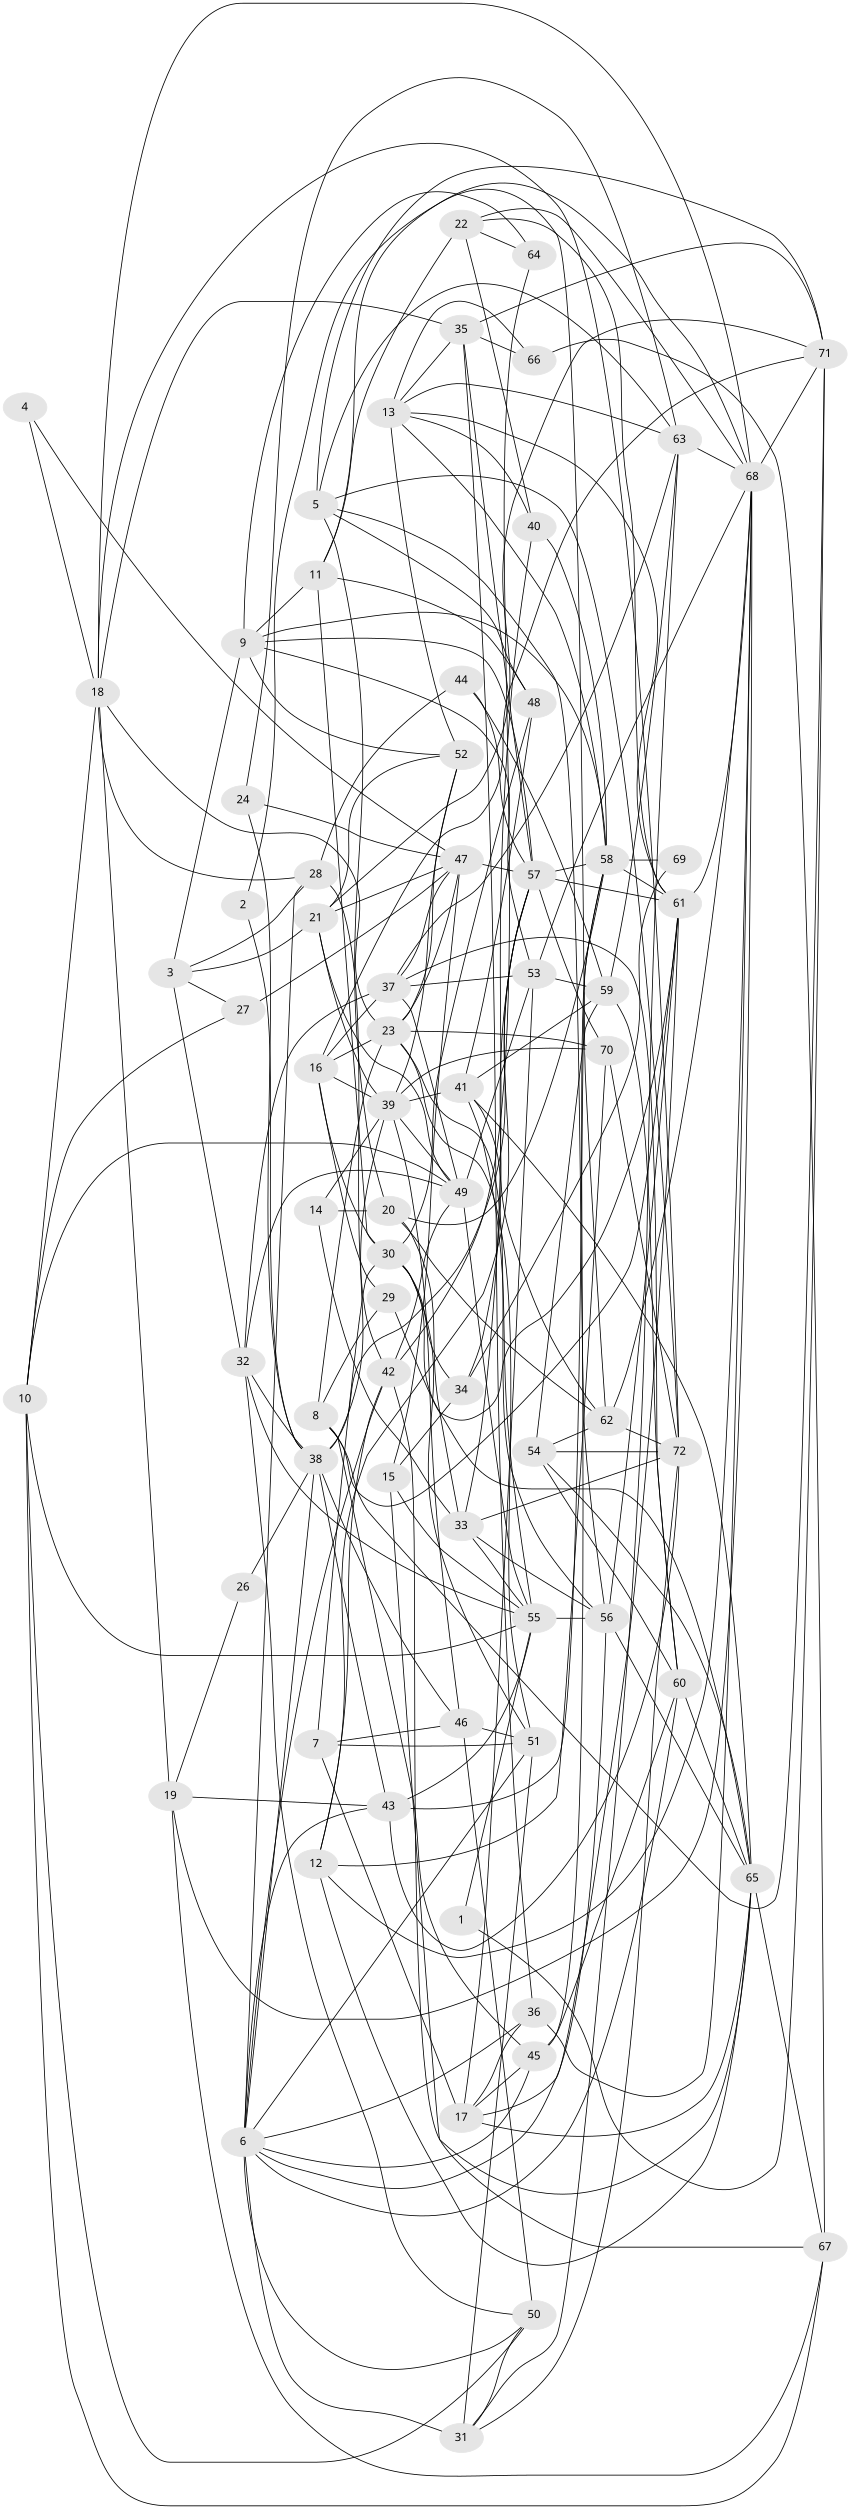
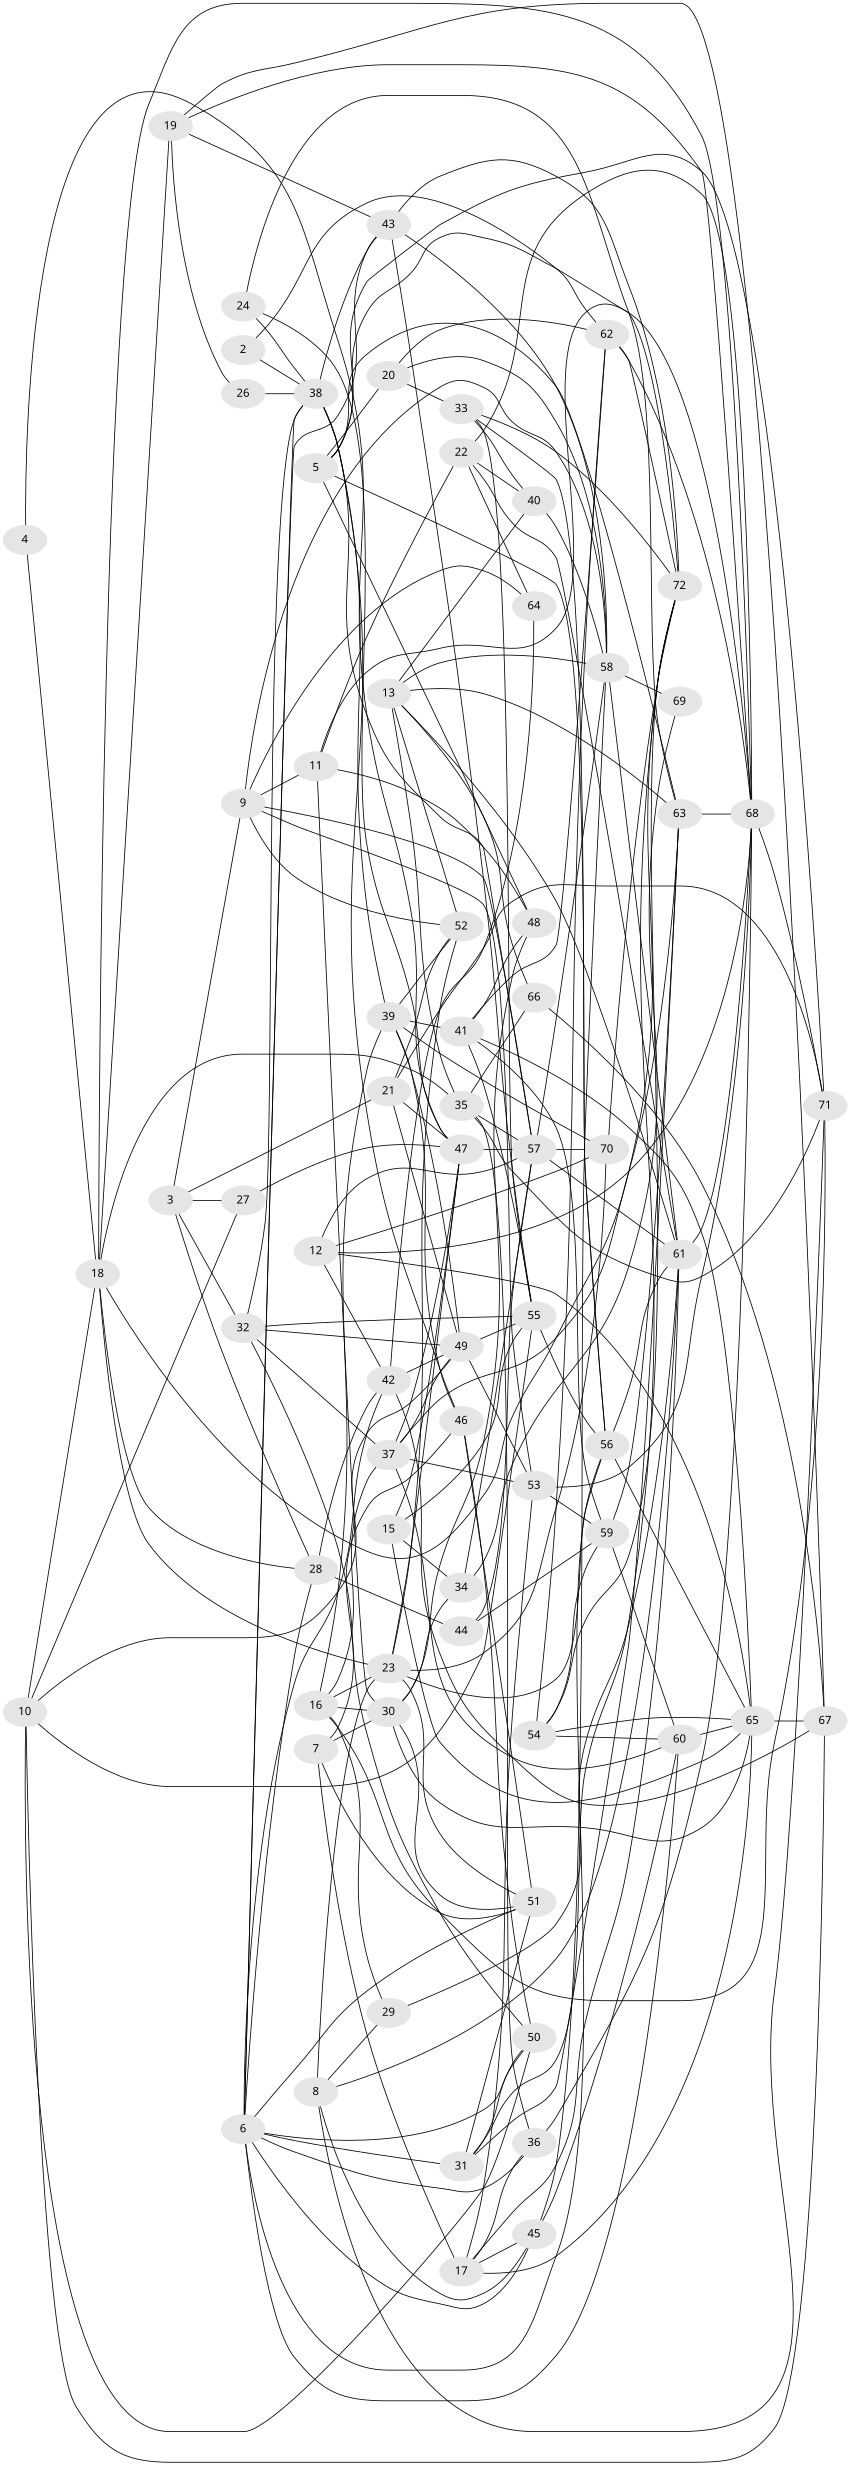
edge "21" -- "39": removed
node "14": removed
node "1": removed
